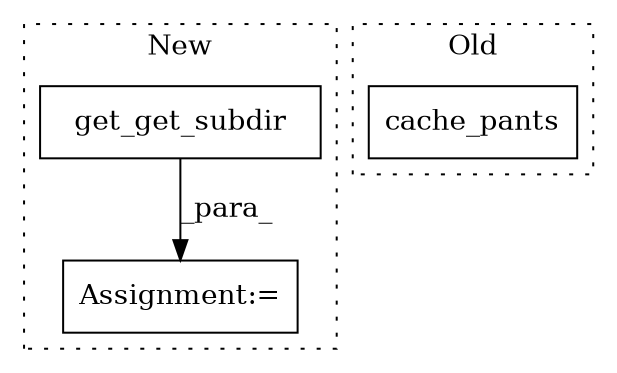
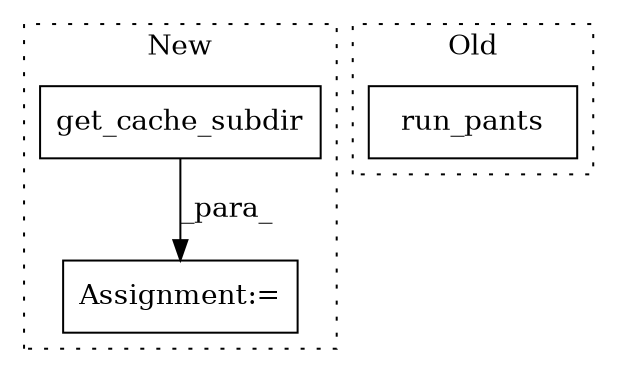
node "get_get_subdir": label "get_get_subdir" -> "get_cache_subdir"
node "cache_pants": label "cache_pants" -> "run_pants"
